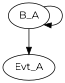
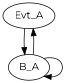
edge "Evt_A" -> "B_A": added
